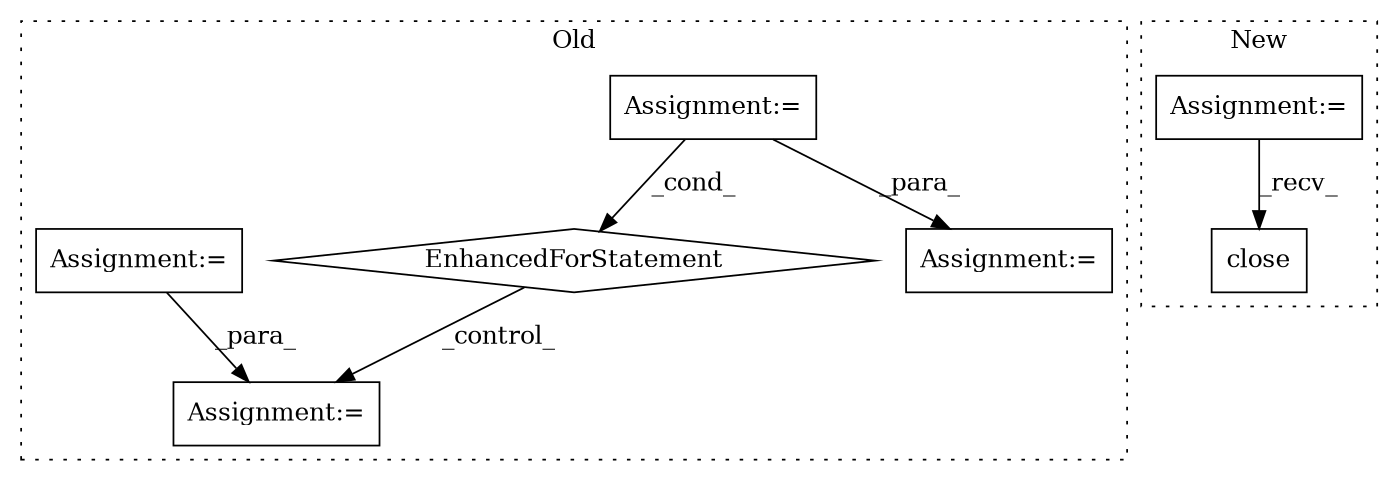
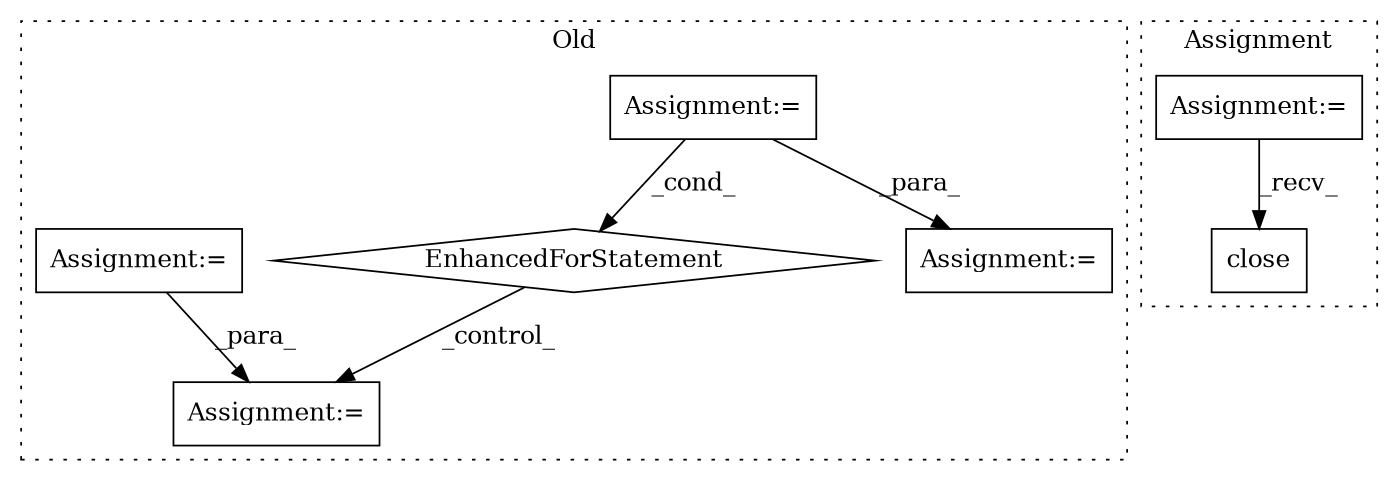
cluster "New": label "New" -> "Assignment"
